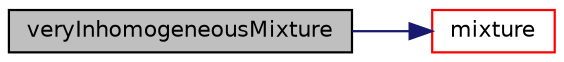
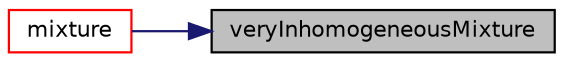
edge "veryInhomogeneousMixture" -> "mixture": reversed
